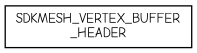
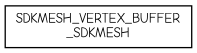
node "SDKMESH_VERTEX_BUFFER _HEADER": label "SDKMESH_VERTEX_BUFFER _HEADER" -> "SDKMESH_VERTEX_BUFFER _SDKMESH"
